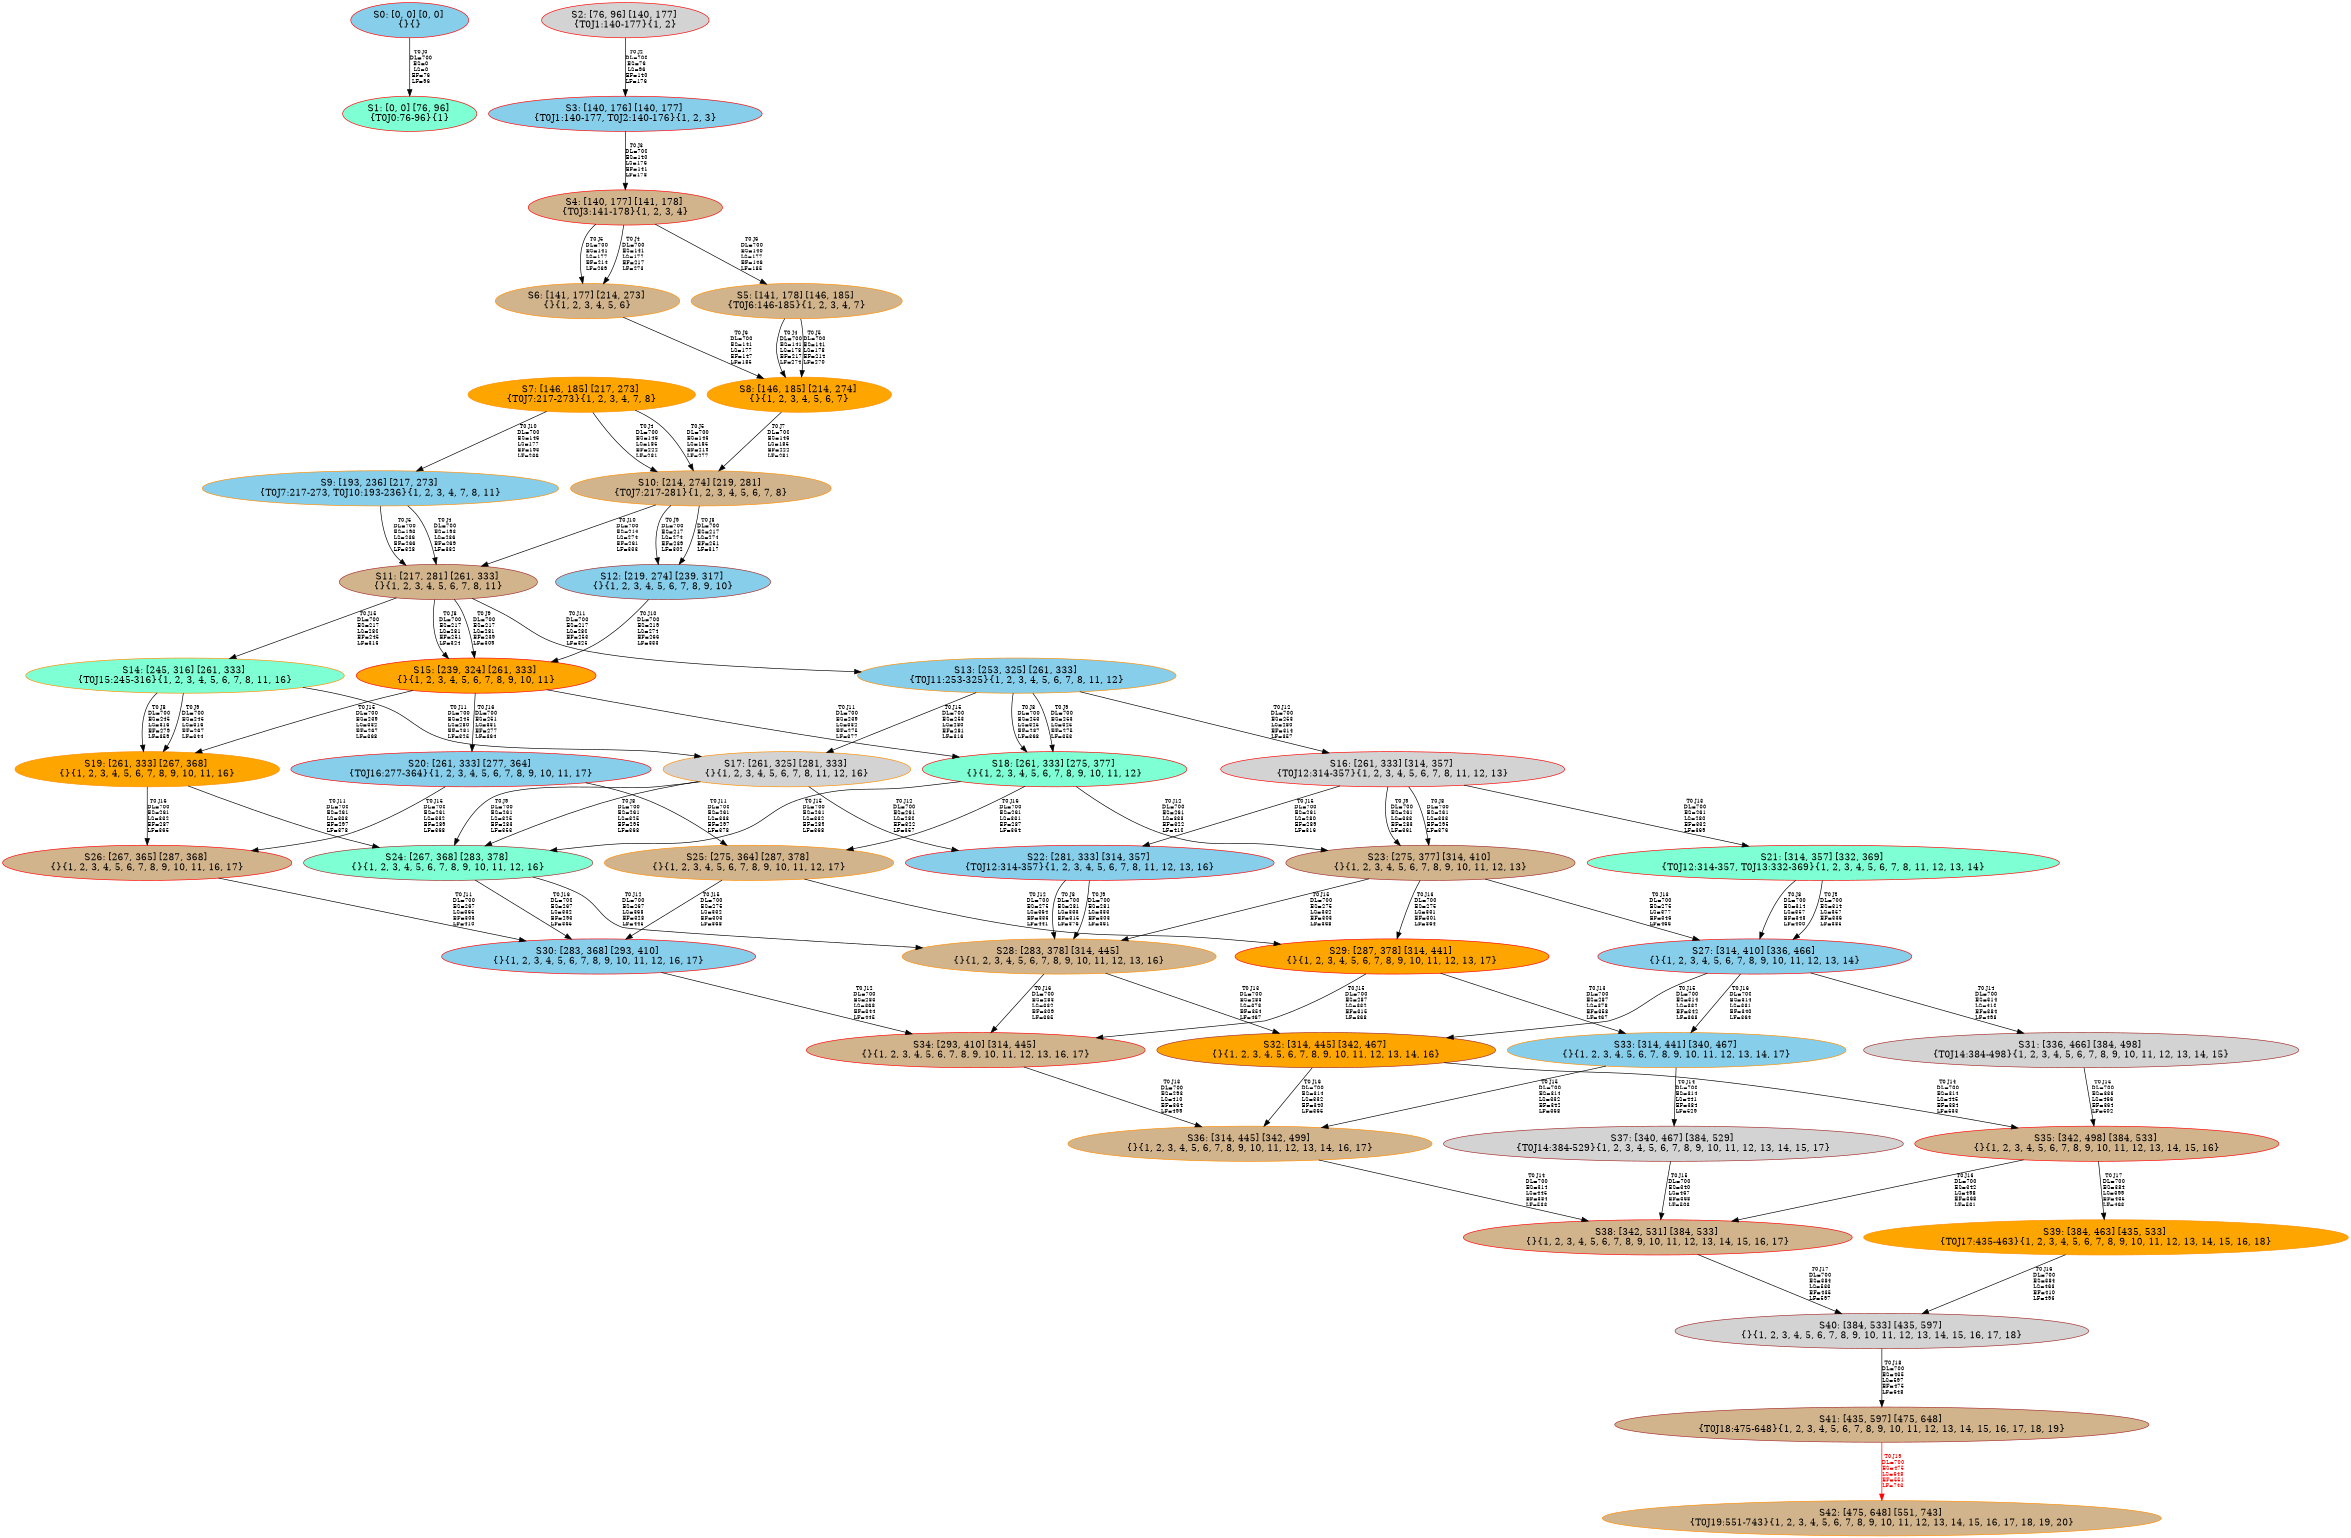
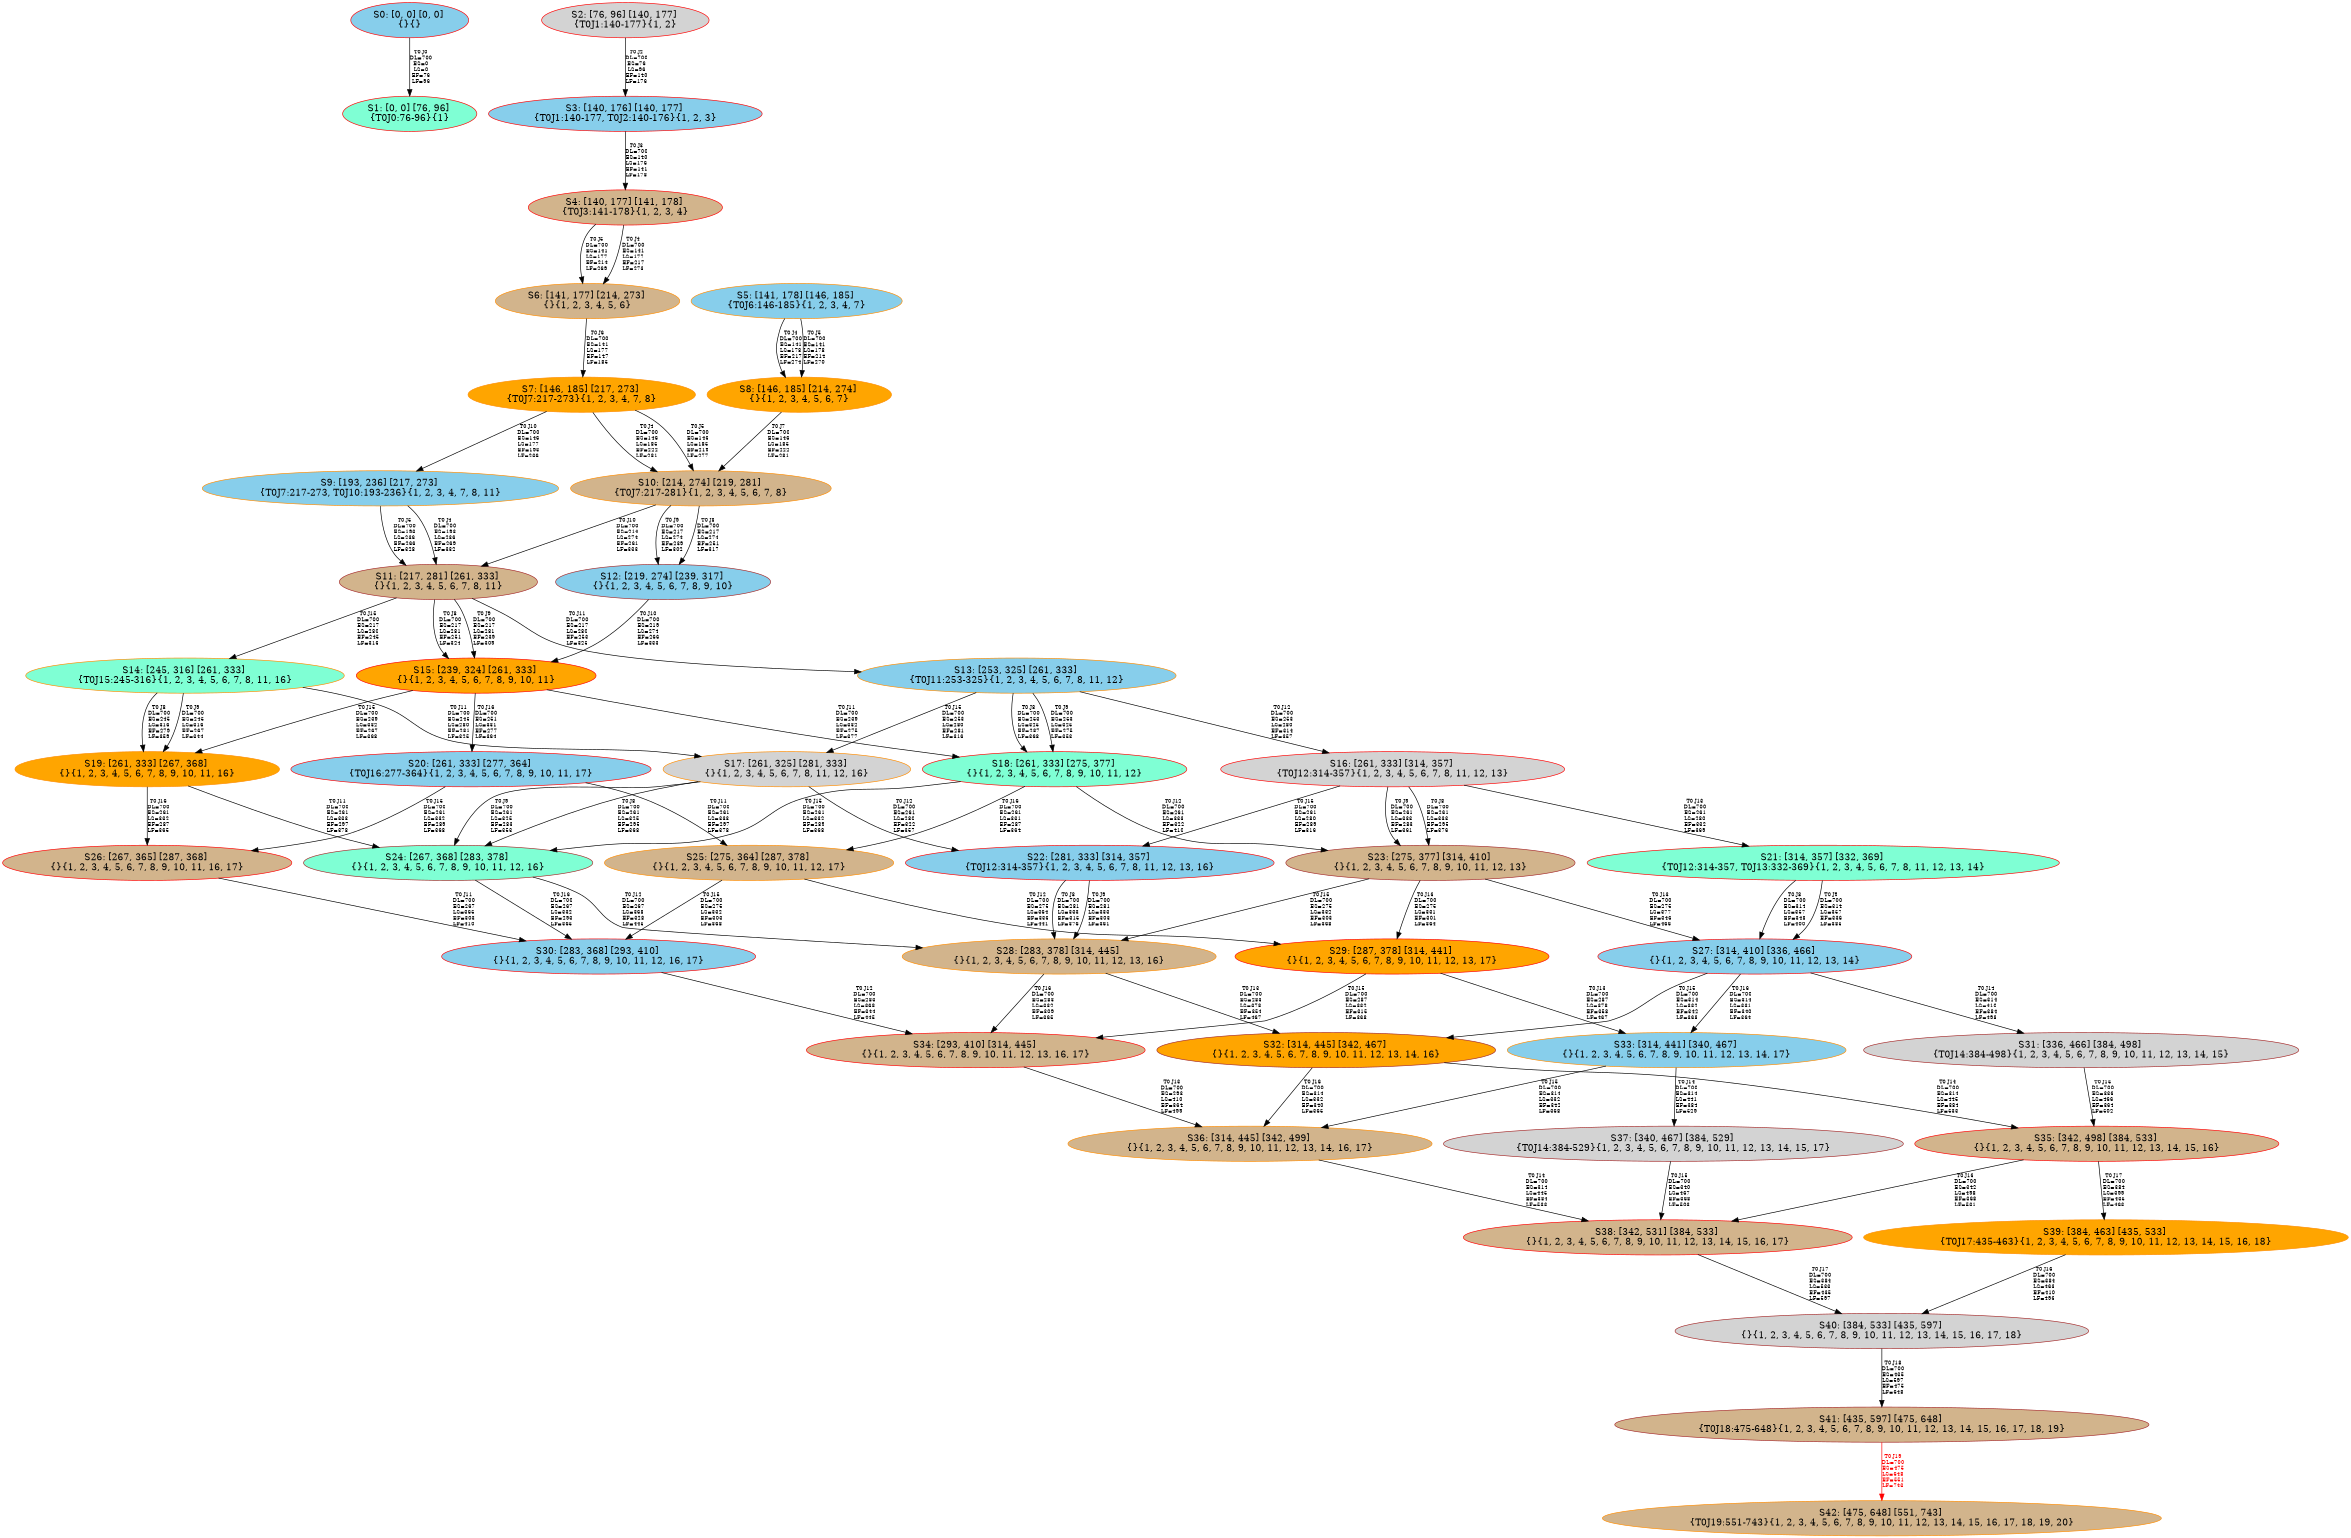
edge "S4: [140, 177] [141, 178] {T0J3:141-178}{1, 2, 3, 4}" -> "S5: [141, 178] [146, 185] {T0J6:146-185}{1, 2, 3, 4, 7}": removed, label "T0 J6 DL=700 ES=140 LS=177 EF=146 LF=185"
node "S5: [141, 178] [146, 185] {T0J6:146-185}{1, 2, 3, 4, 7}": fillcolor tan -> skyblue
edge "S6: [141, 177] [214, 273] {}{1, 2, 3, 4, 5, 6}" -> "S8: [146, 185] [214, 274] {}{1, 2, 3, 4, 5, 6, 7}": now "S6: [141, 177] [214, 273] {}{1, 2, 3, 4, 5, 6}" -> "S7: [146, 185] [217, 273] {T0J7:217-273}{1, 2, 3, 4, 7, 8}"
